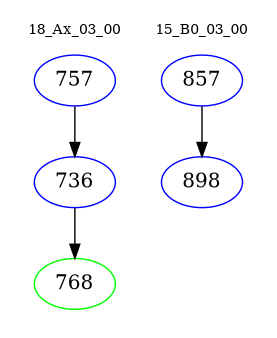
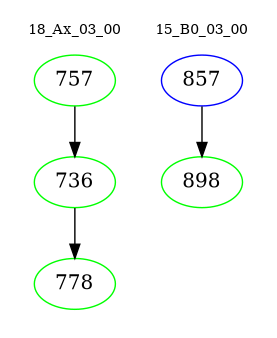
node "757": color blue -> green
node "736": color blue -> green
node "898": color blue -> green
node "768": label "768" -> "778"
